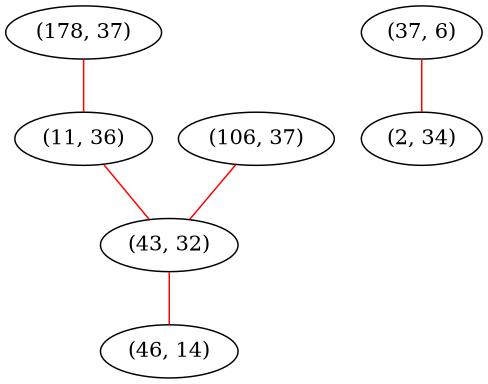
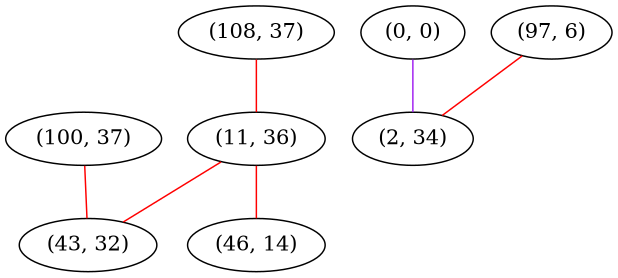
node "(178, 37)": label "(178, 37)" -> "(108, 37)"
node "(0, 0)": added
node "(37, 6)": label "(37, 6)" -> "(97, 6)"
node "(106, 37)": label "(106, 37)" -> "(100, 37)"
edge "(43, 32)" -- "(46, 14)": now "(11, 36)" -- "(46, 14)"
